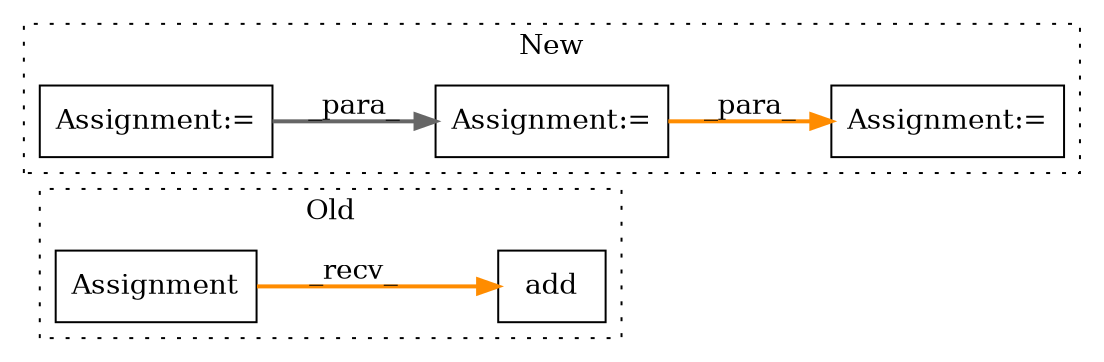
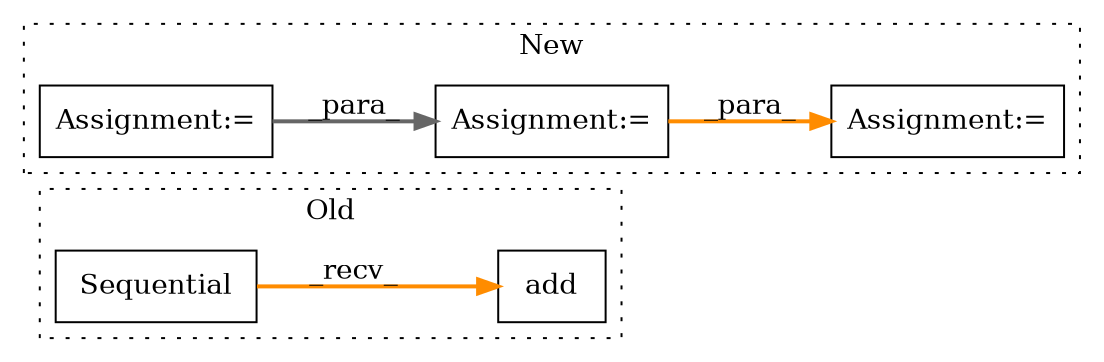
node "Assignment": label "Assignment" -> "Sequential"
